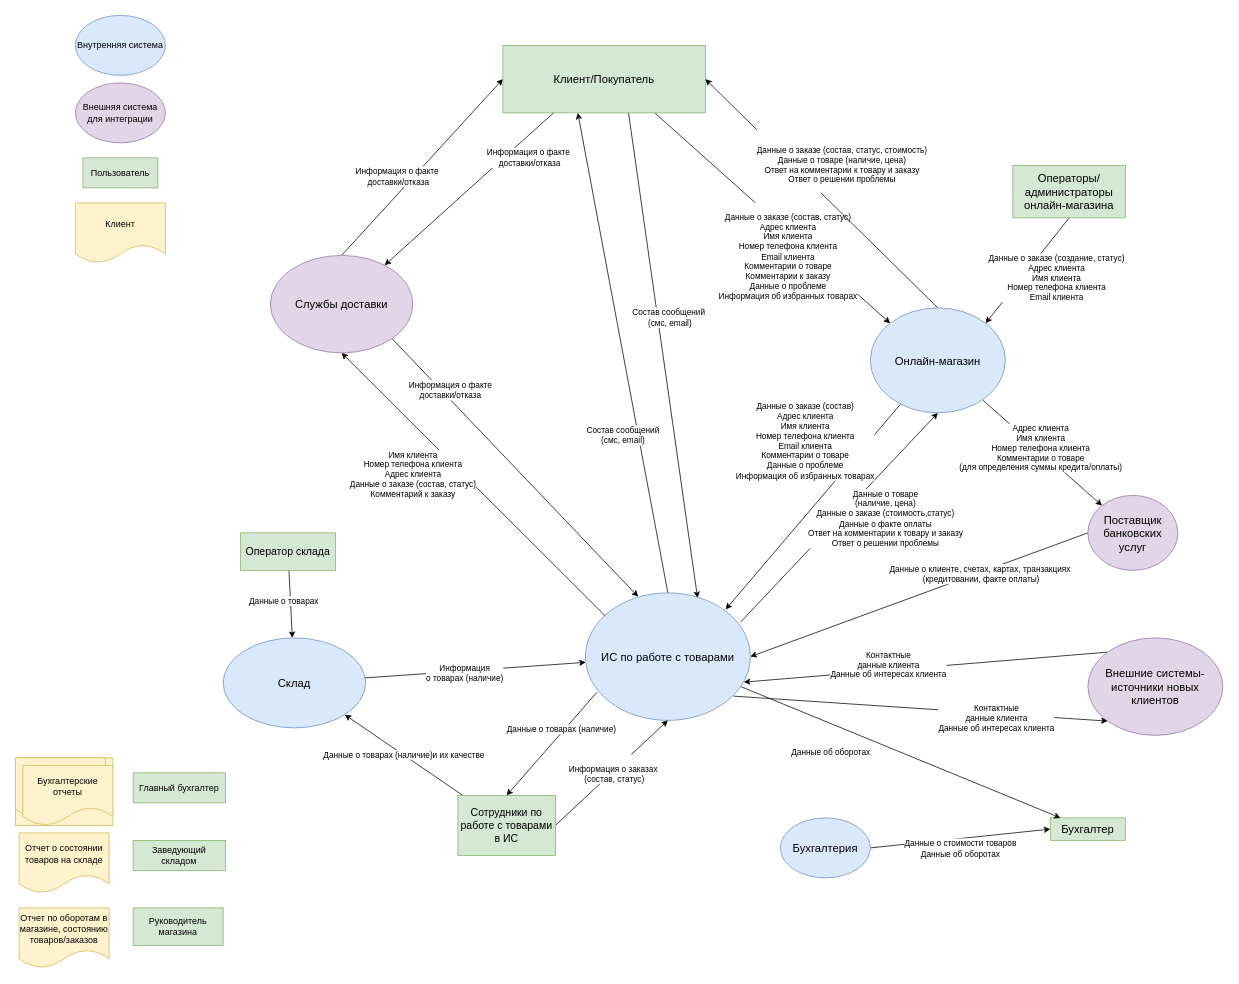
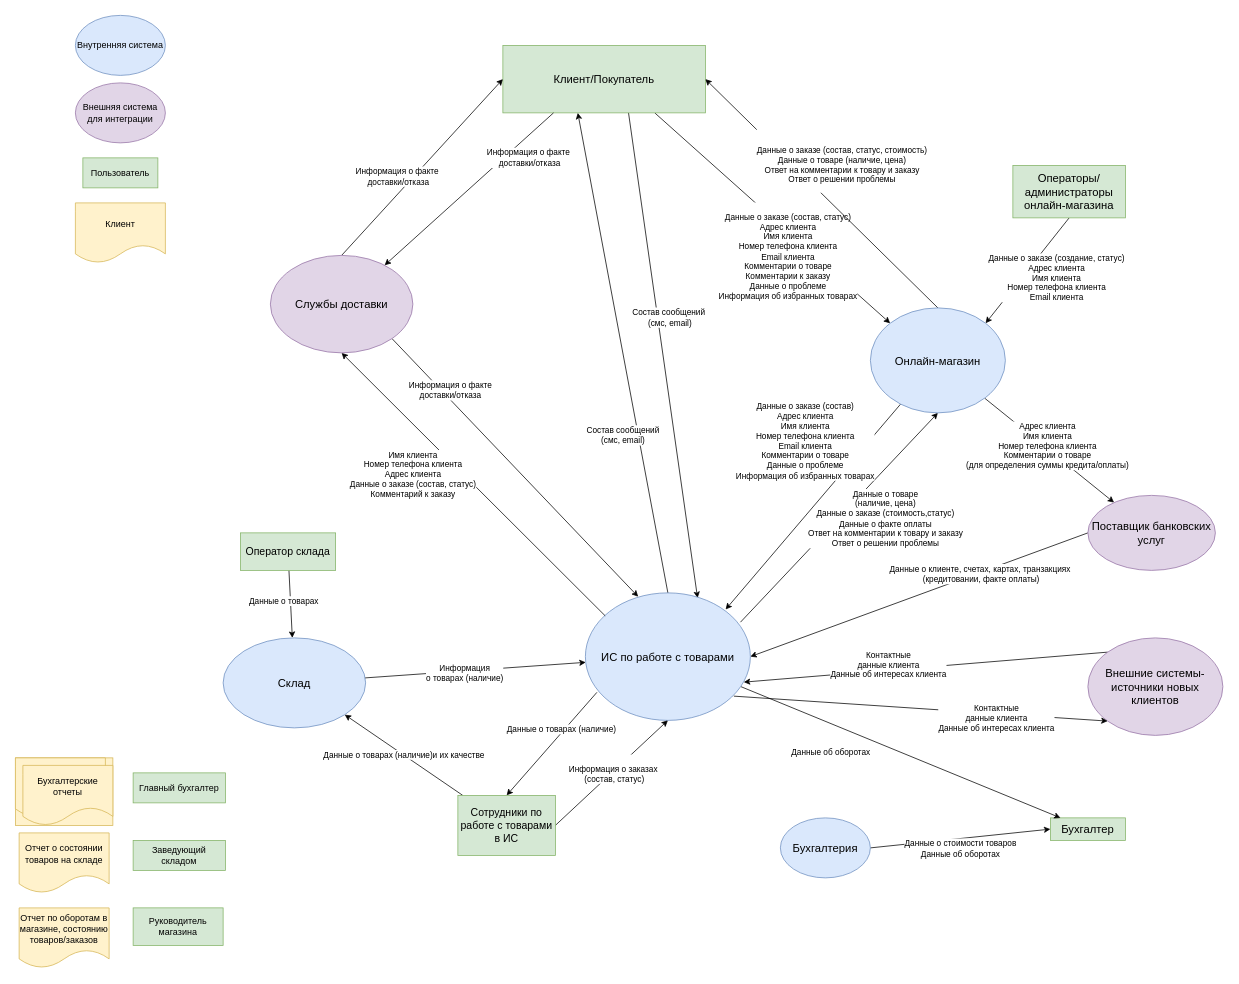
node "Поставщик банковских услуг": size 90x75 -> 128x75
